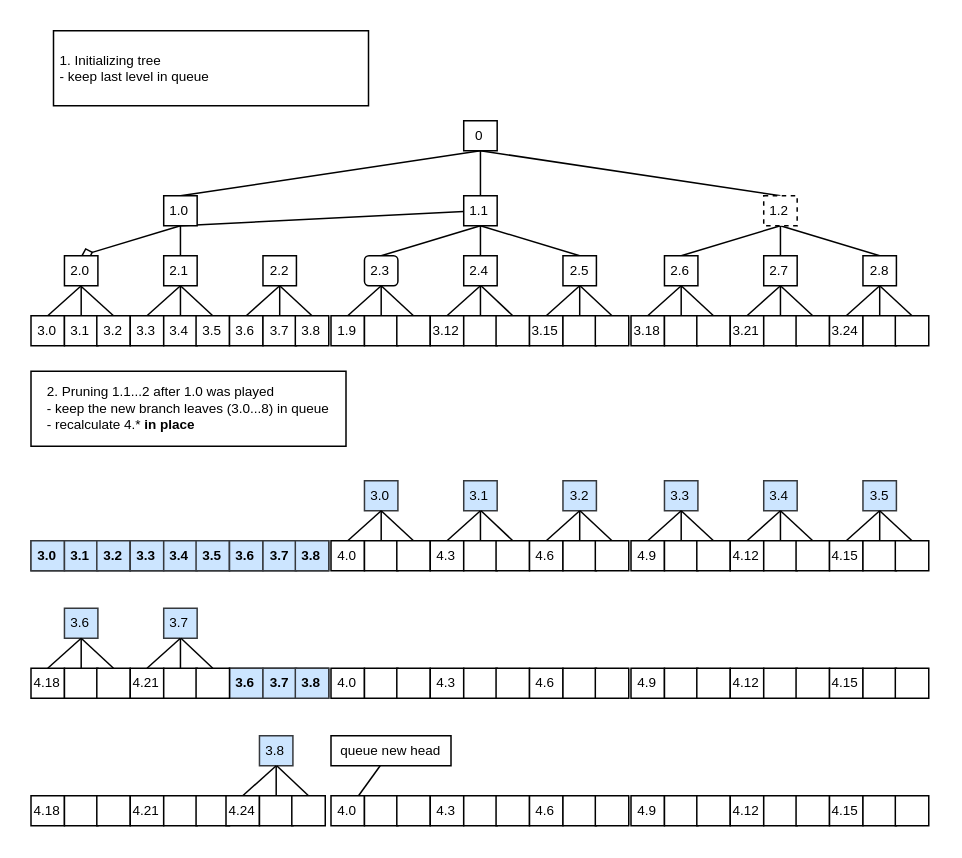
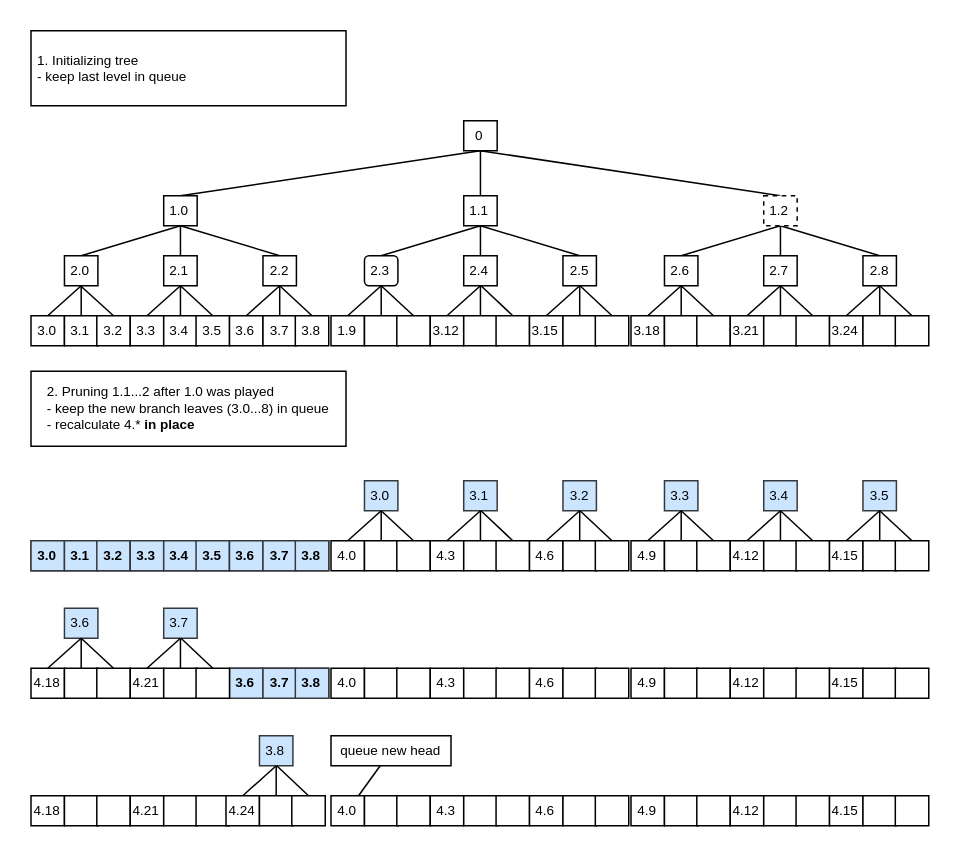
node "1. Initializing tree - keep last level in queue": moved (211, 68) -> (188, 68)
edge "1.0" -- "1.1": now "1.0" -- "2.2"
edge "1.0" -> "2.0": arrowhead diamond -> none
